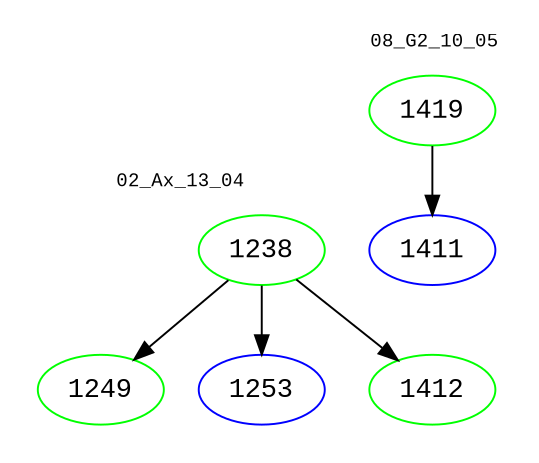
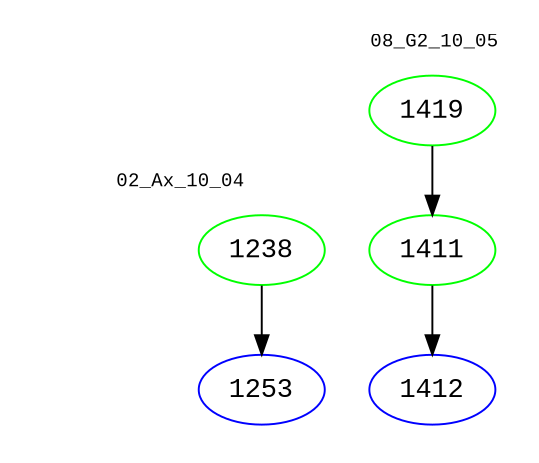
cluster "02_Ax_13_04": label "02_Ax_13_04" -> "02_Ax_10_04"
node "1411": color blue -> green
edge "1238" -> "1412": now "1411" -> "1412"
node "1249": removed
node "1412": color green -> blue
